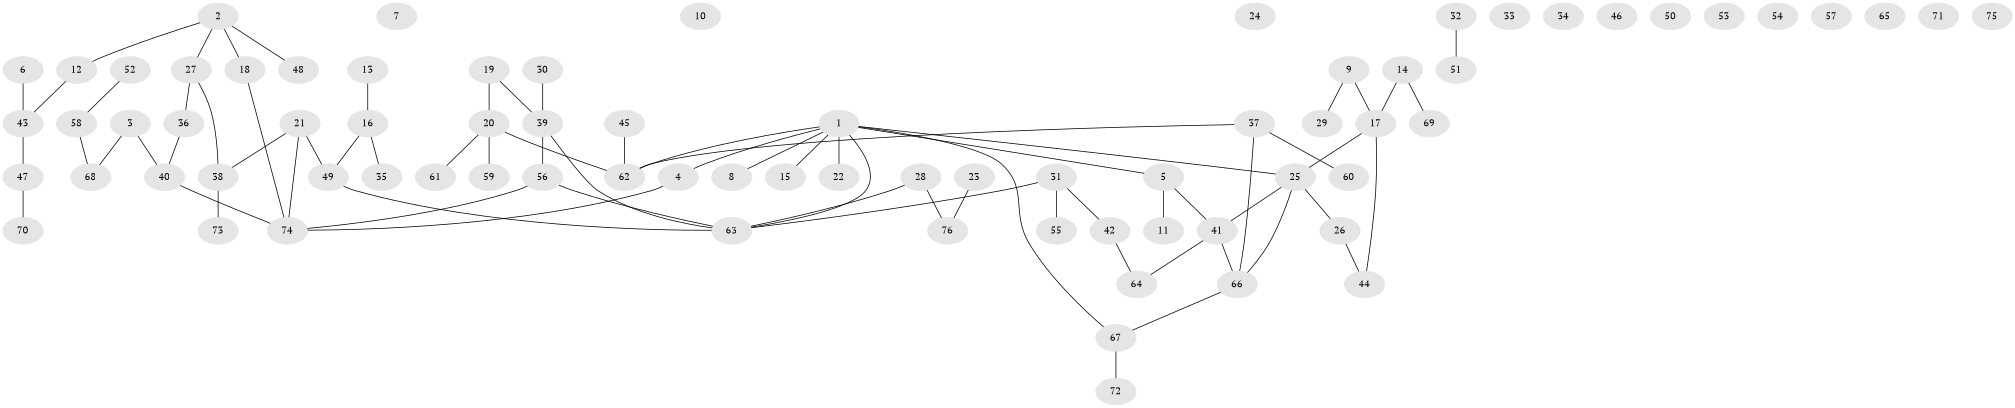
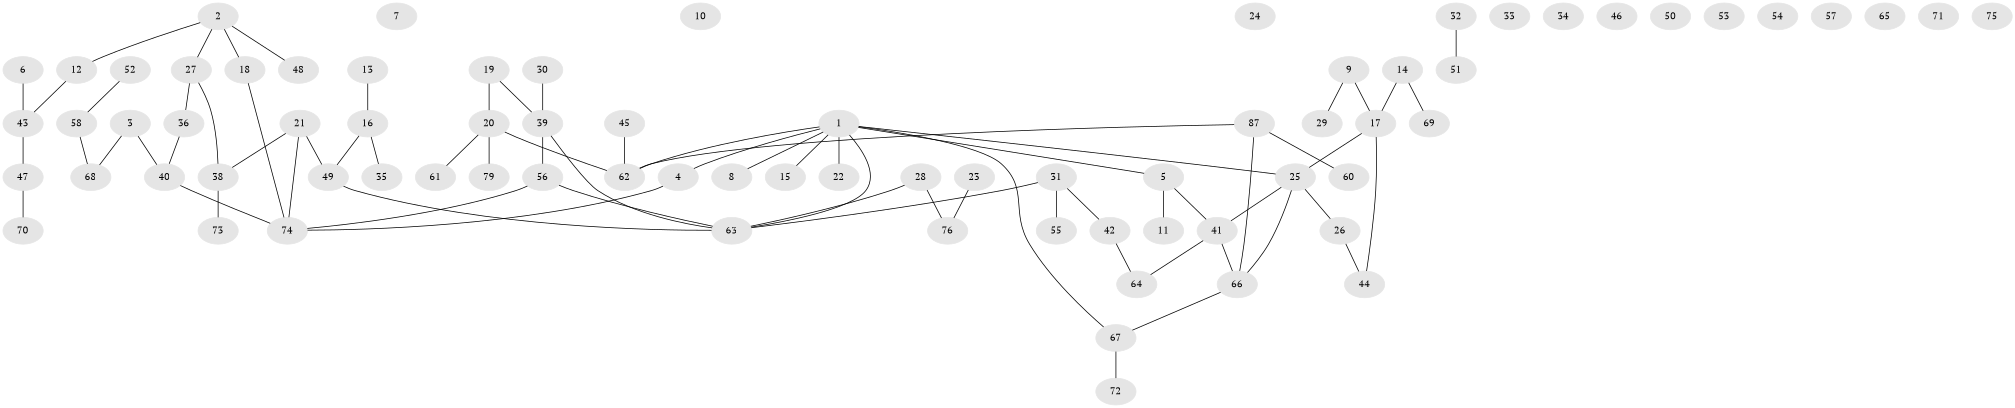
node "37": label "37" -> "87"
node "59": label "59" -> "79"
